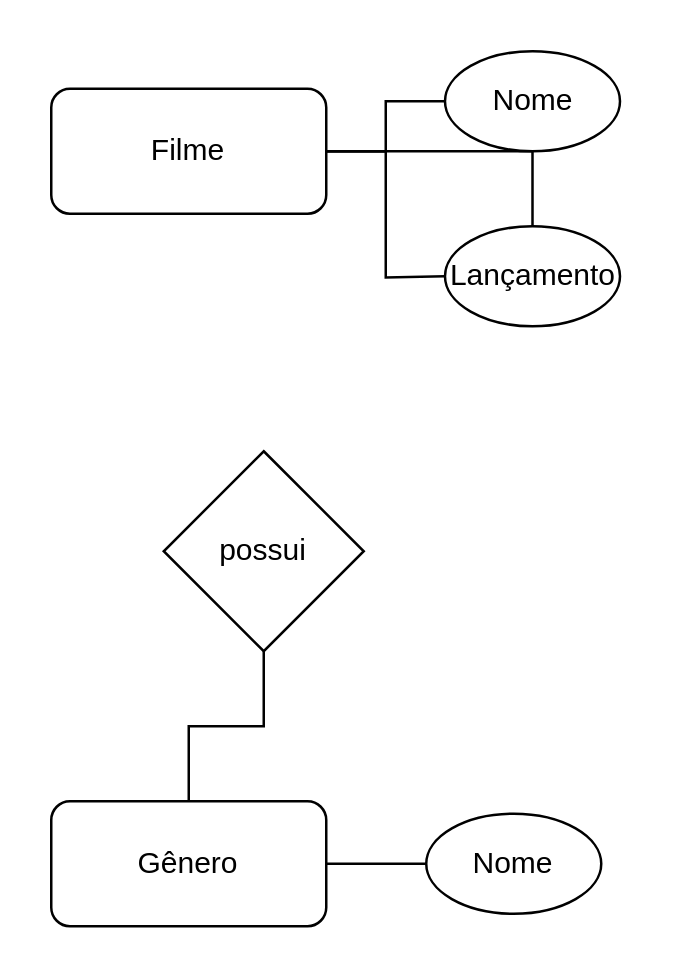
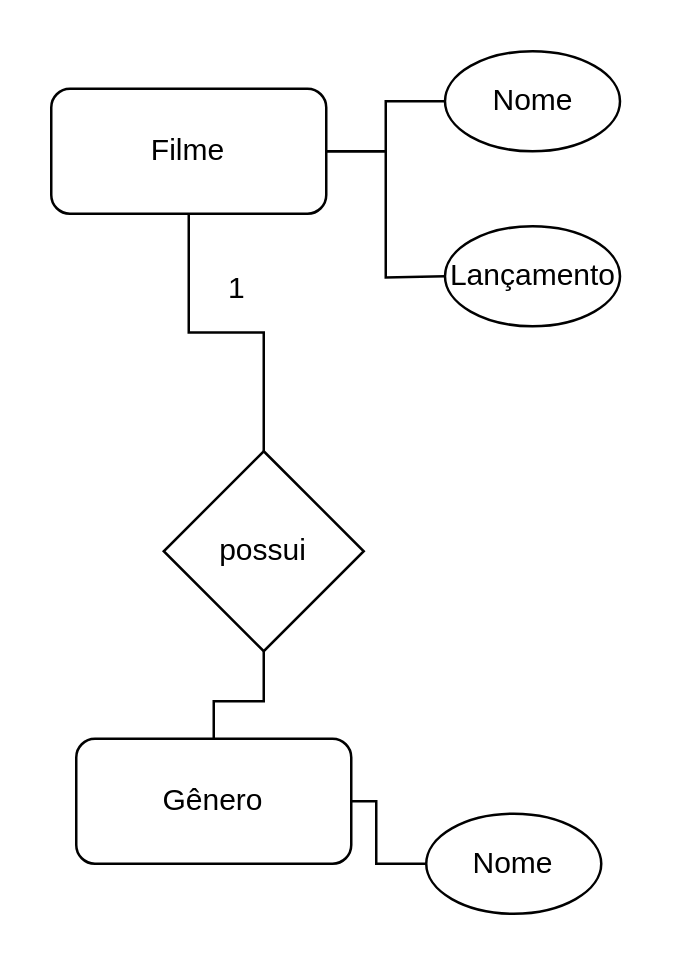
edge "Filme" -- "Lançamento": now "Filme" -- "possui"
node "1": added
node "Gênero": moved (189, 864) -> (214, 801)
